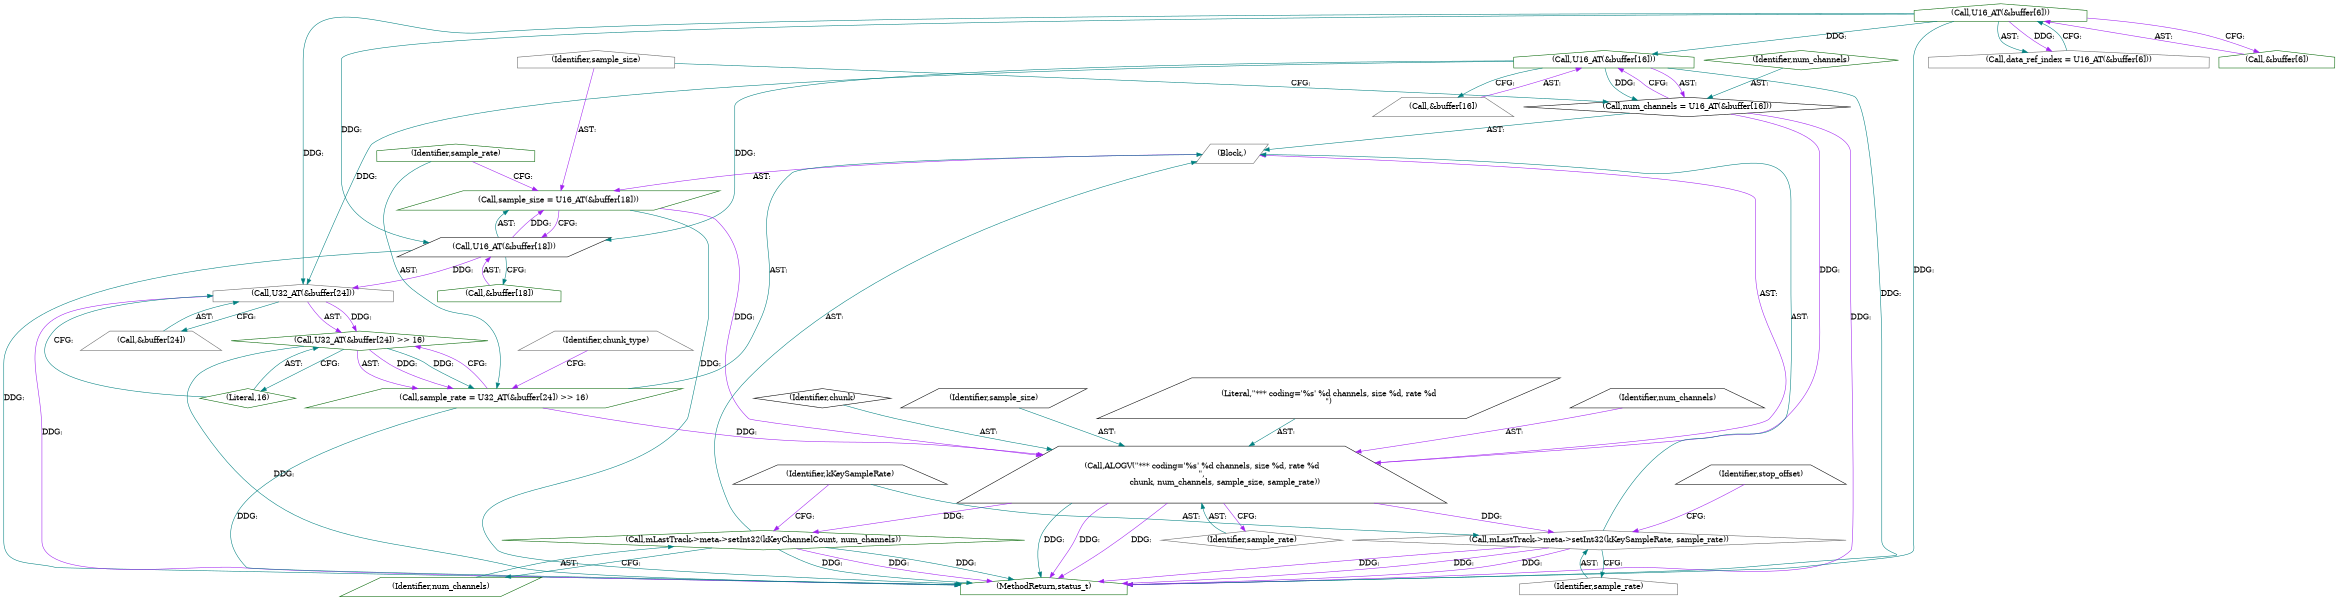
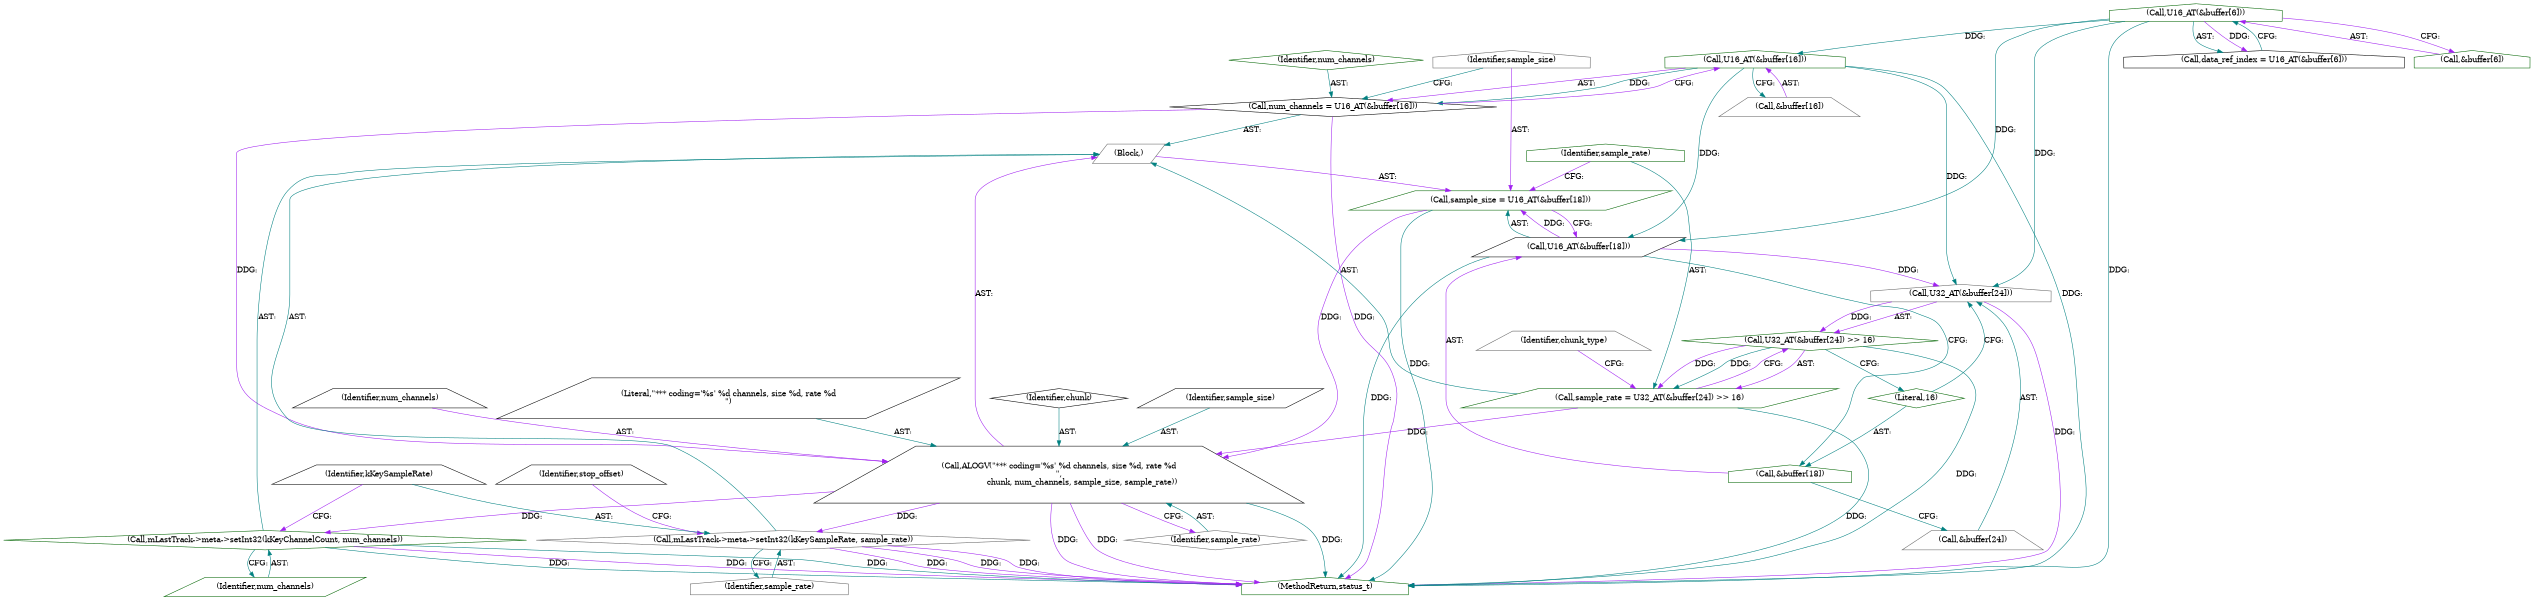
node "(Call,data_ref_index = U16_AT(&buffer[6]))": color gray40 -> black
edge "(Call,U32_AT(&buffer[24]))" -> "(Call,&buffer[24])": now "(Call,&buffer[18])" -> "(Call,&buffer[24])"
edge "(Literal,16)" -> "(Call,U32_AT(&buffer[24]) >> 16)": now "(Literal,16)" -> "(Call,&buffer[18])"
